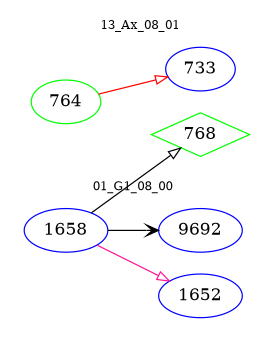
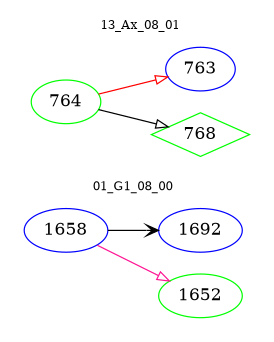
node "733": label "733" -> "763"
edge "1658" -> "768": now "764" -> "768"
node "9692": label "9692" -> "1692"
node "1652": color blue -> green
